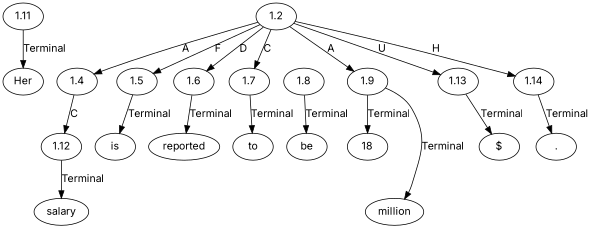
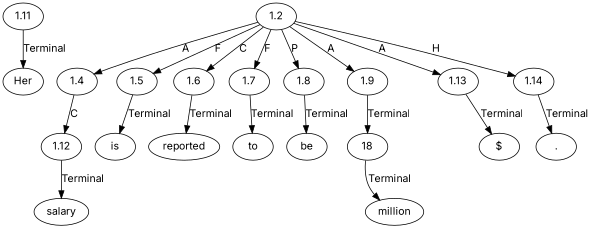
edge "1.2" -> "1.8": added, label "P"
edge "1.2" -> "1.6": label "D" -> "C"
edge "1.2" -> "1.7": label "C" -> "F"
edge "1.2" -> "1.13": label "U" -> "A"
edge "1.9" -> "million": now "18" -> "million"
